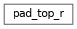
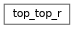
node "pad_top_r": label "pad_top_r" -> "top_top_r"
